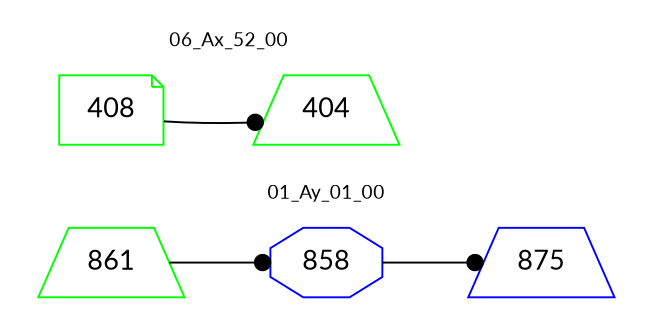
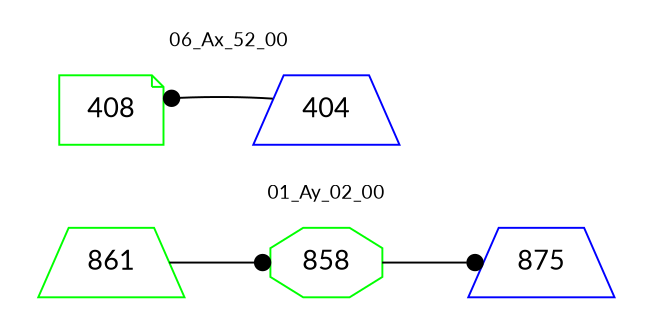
node "404": color green -> blue
edge "408" -> "404": reversed
cluster "01_Ay_01_00": label "01_Ay_01_00" -> "01_Ay_02_00"
node "858": color blue -> green
